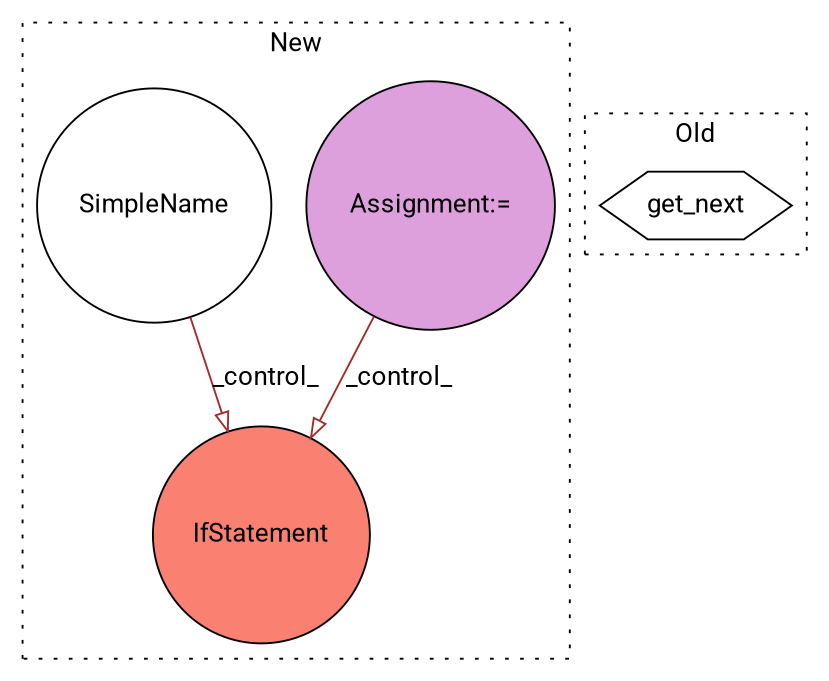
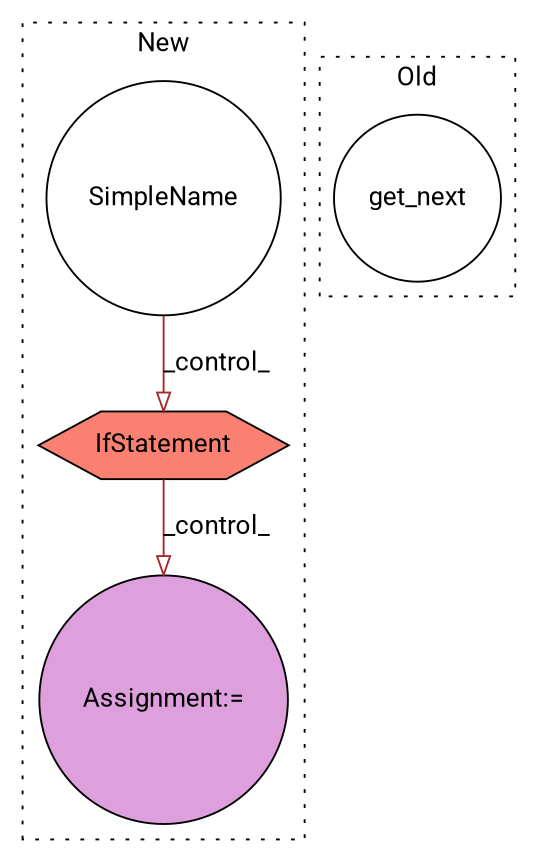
node "get_next": shape hexagon -> circle
edge "Assignment:=" -> "IfStatement": reversed
node "IfStatement": shape circle -> hexagon
